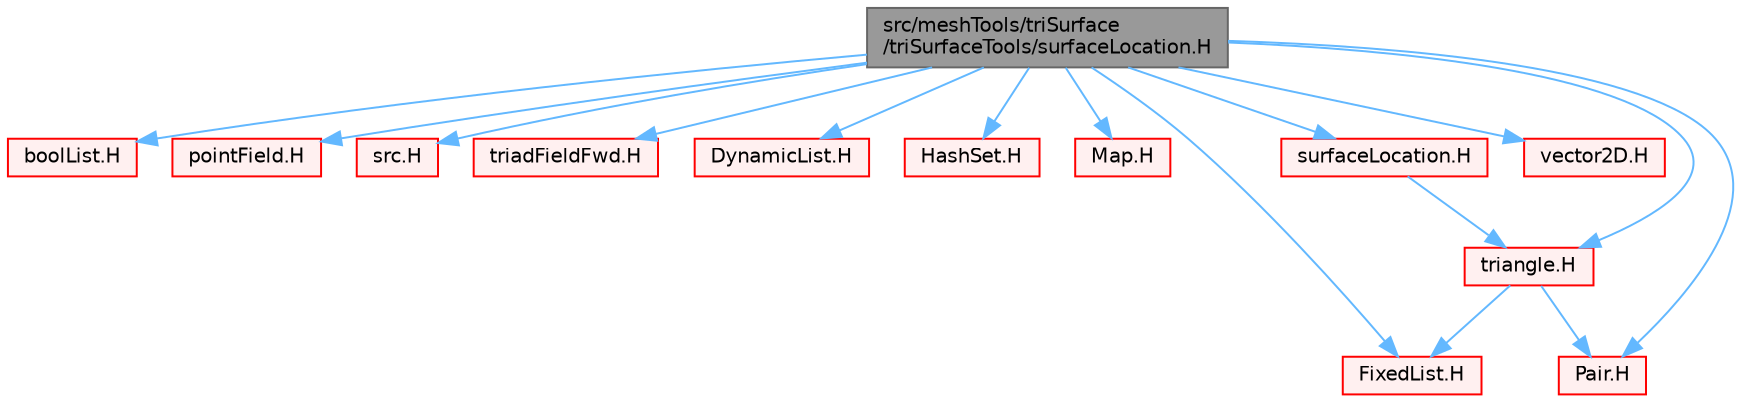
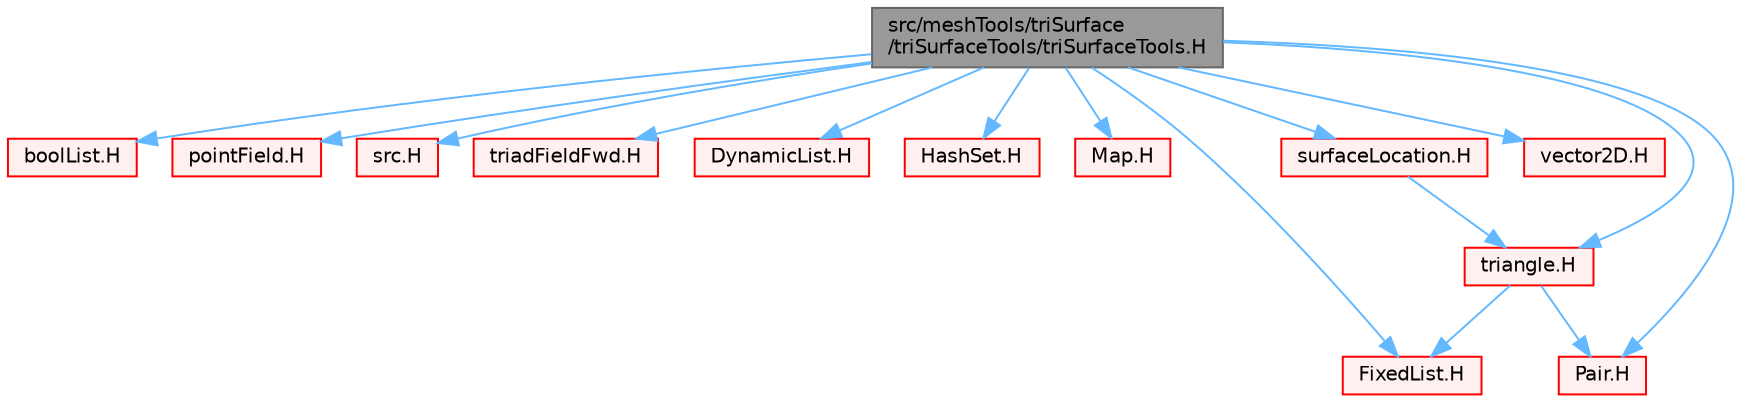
node "src/meshTools/triSurface /triSurfaceTools/surfaceLocation.H": label "src/meshTools/triSurface /triSurfaceTools/surfaceLocation.H" -> "src/meshTools/triSurface /triSurfaceTools/triSurfaceTools.H"
